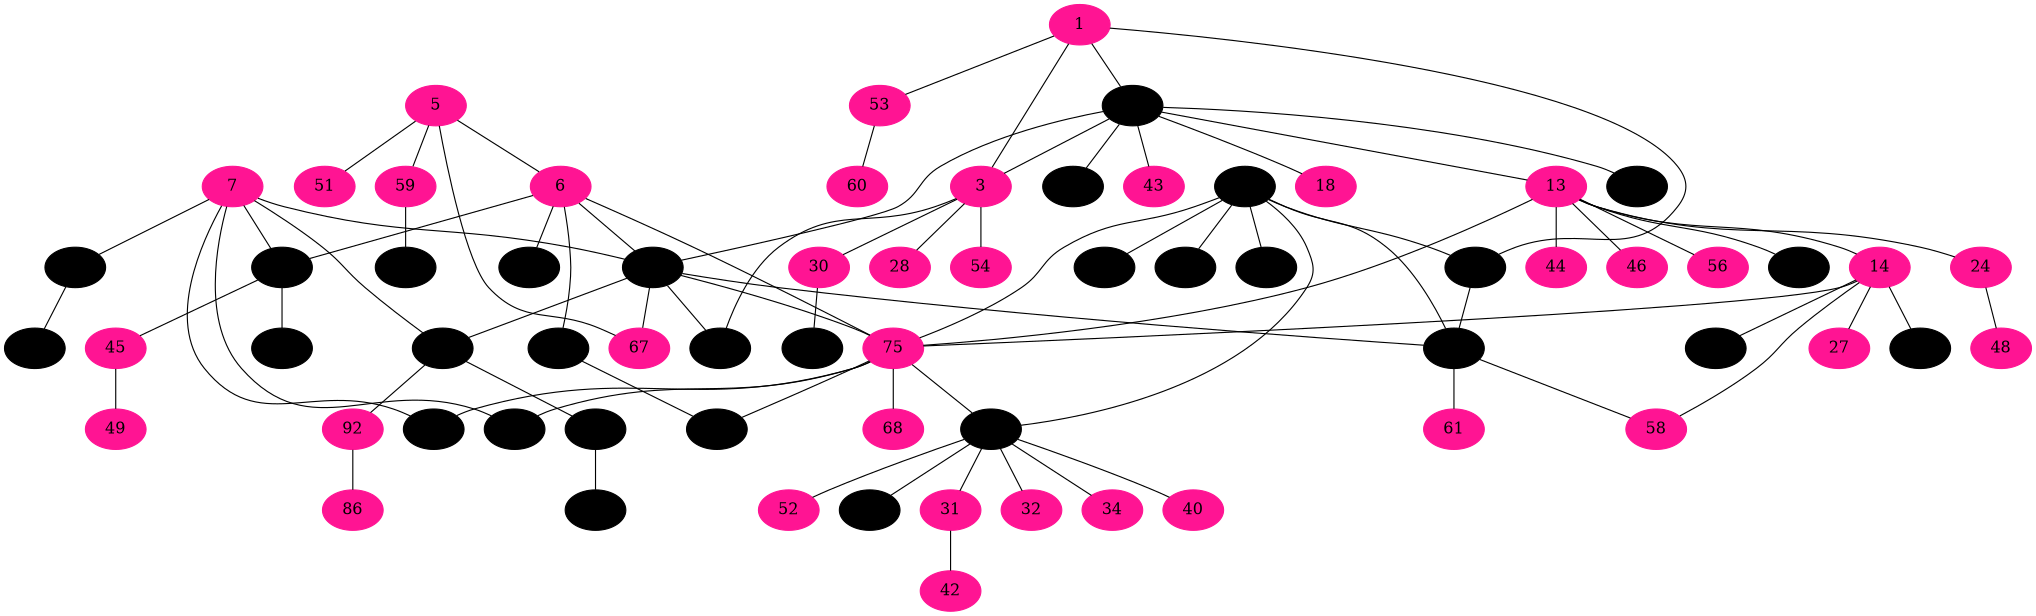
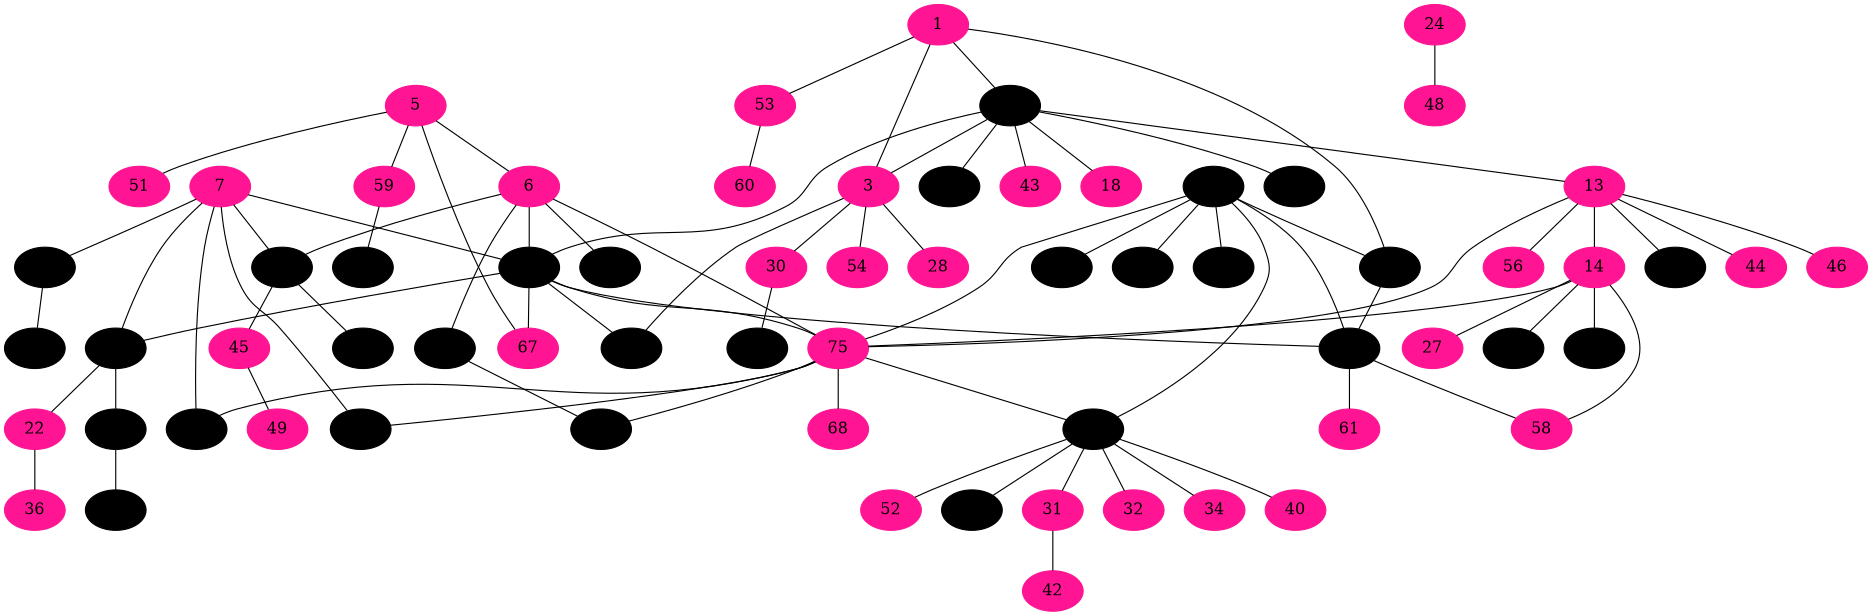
edge "13" -- "24": removed
node "92": label "92" -> "22"
node "86": label "86" -> "36"
